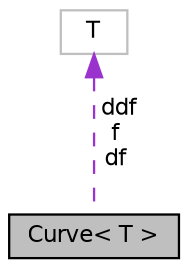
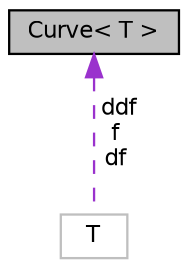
edge "Curve< T >" -> "T": reversed
